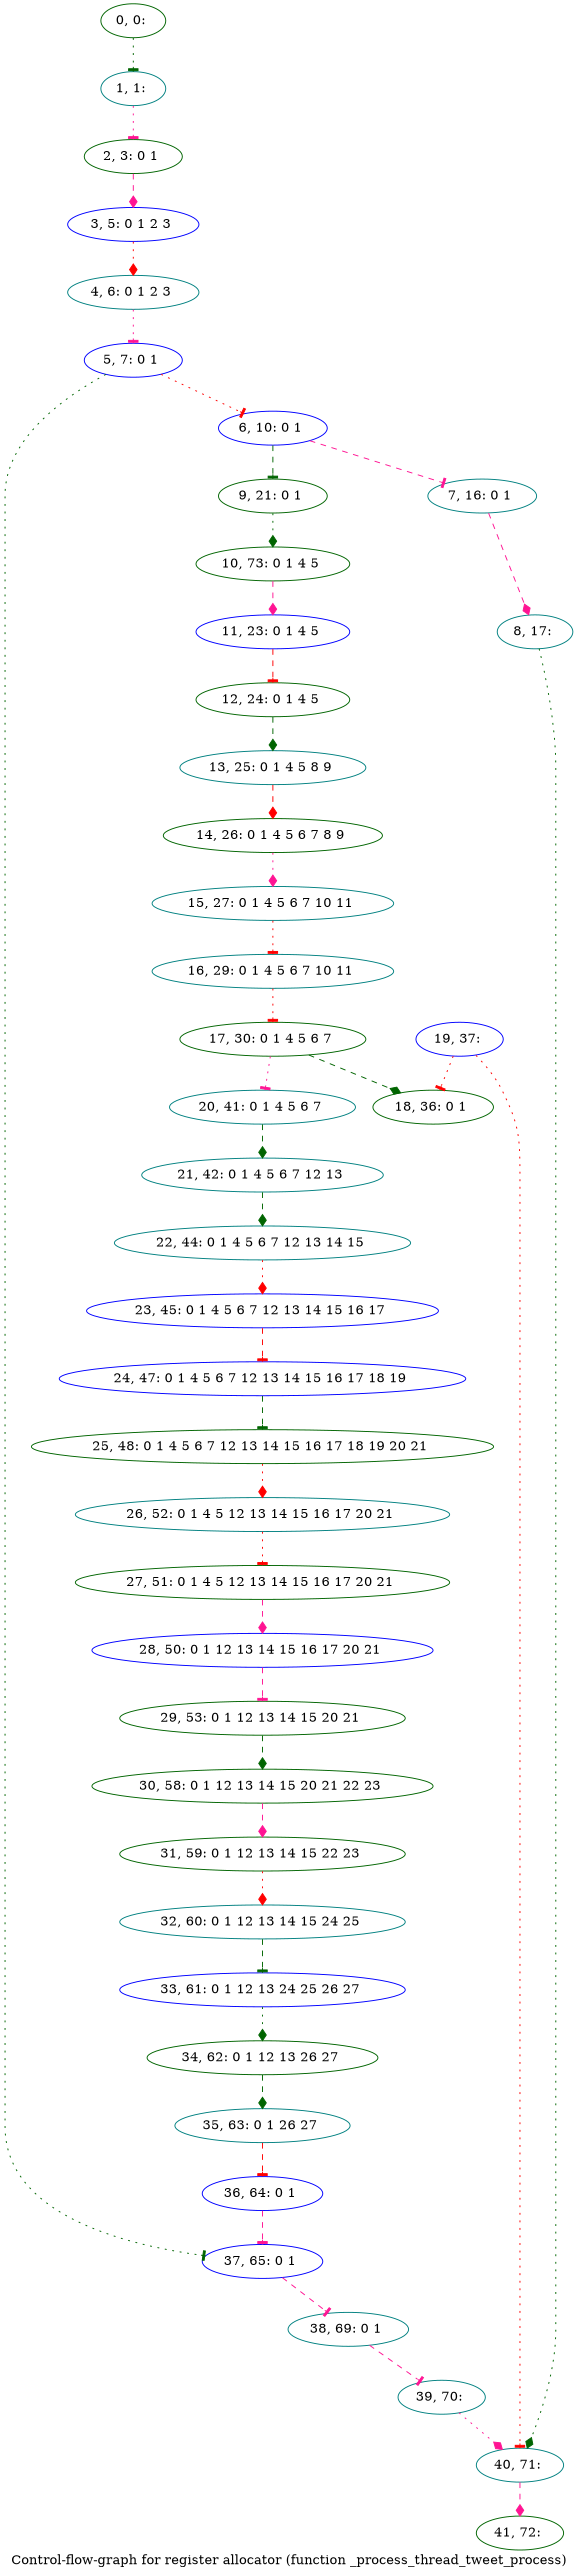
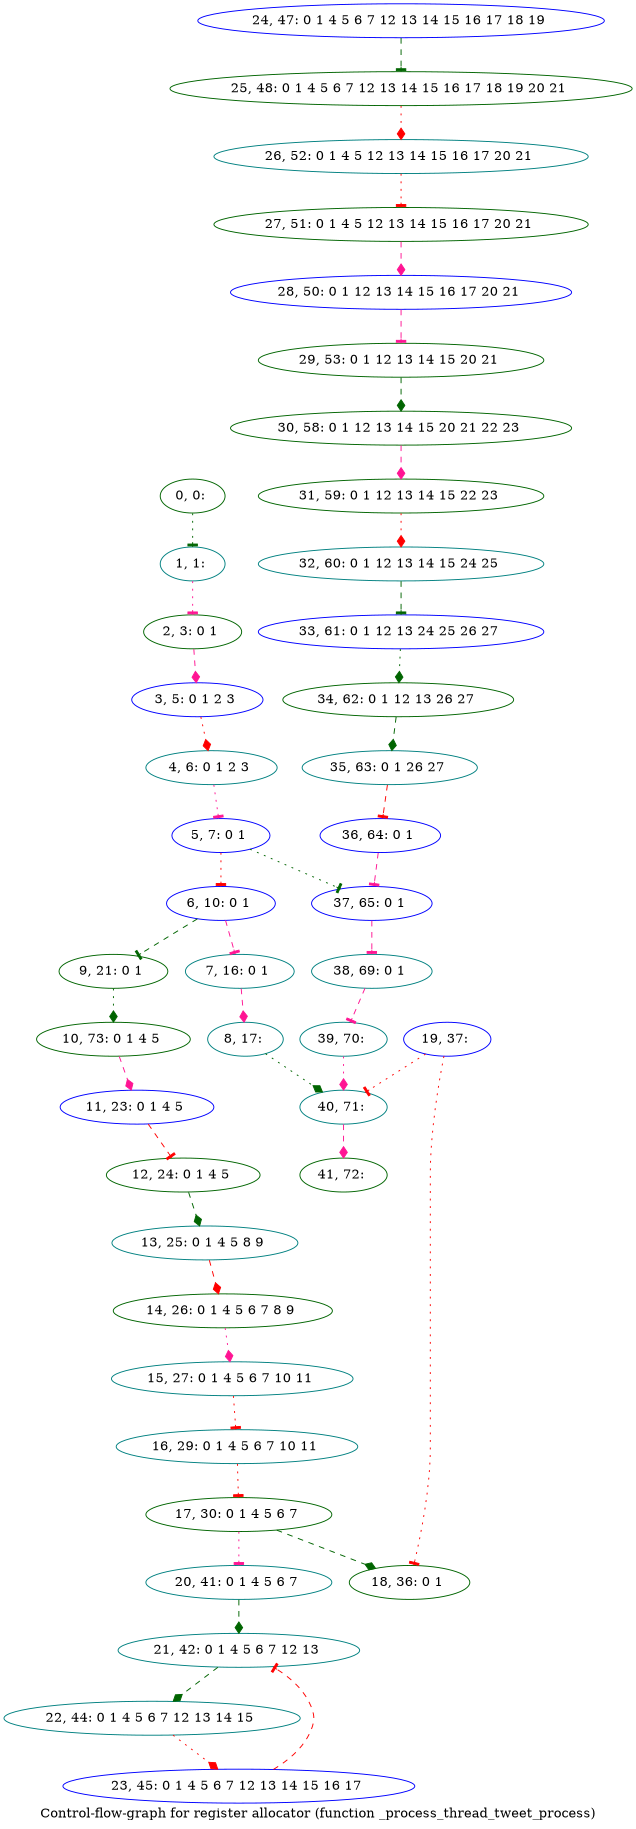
edge "23, 45: 0 1 4 5 6 7 12 13 14 15 16 17" -> "24, 47: 0 1 4 5 6 7 12 13 14 15 16 17 18 19": now "23, 45: 0 1 4 5 6 7 12 13 14 15 16 17" -> "21, 42: 0 1 4 5 6 7 12 13"
